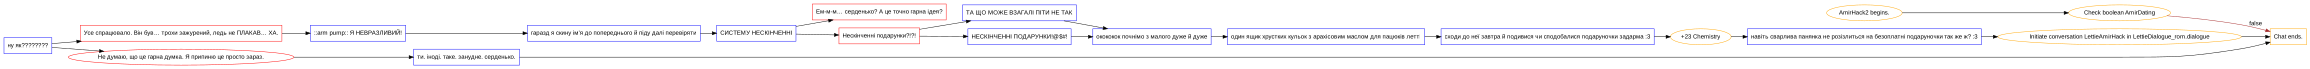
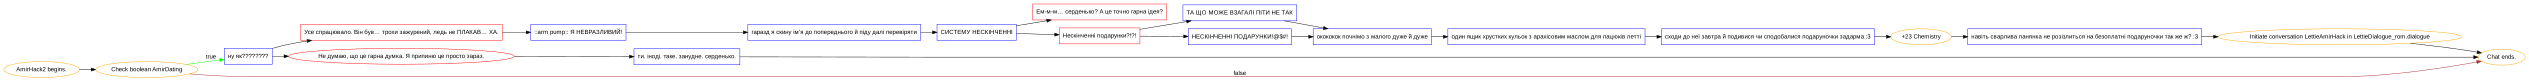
node "Chat ends.": shape box -> ellipse
edge "Check boolean AmirDating" -> "ну як????????": added, label "true"
